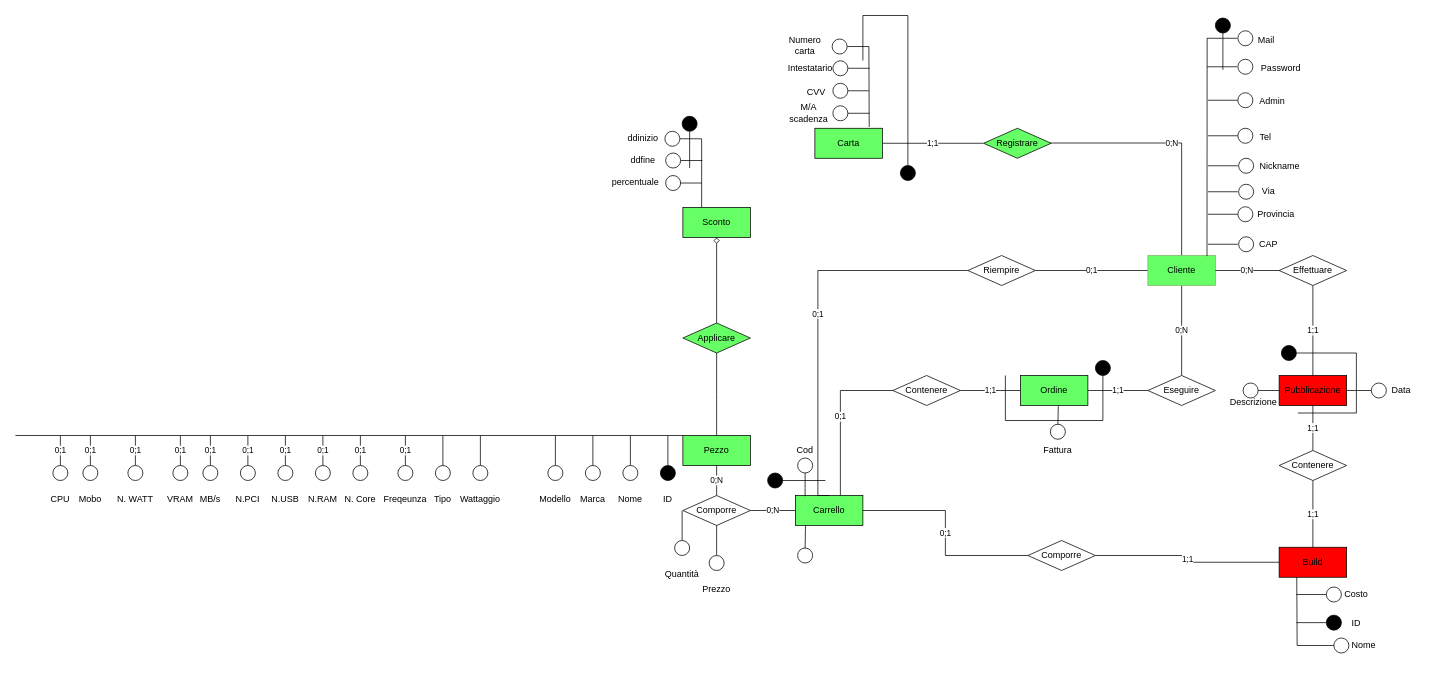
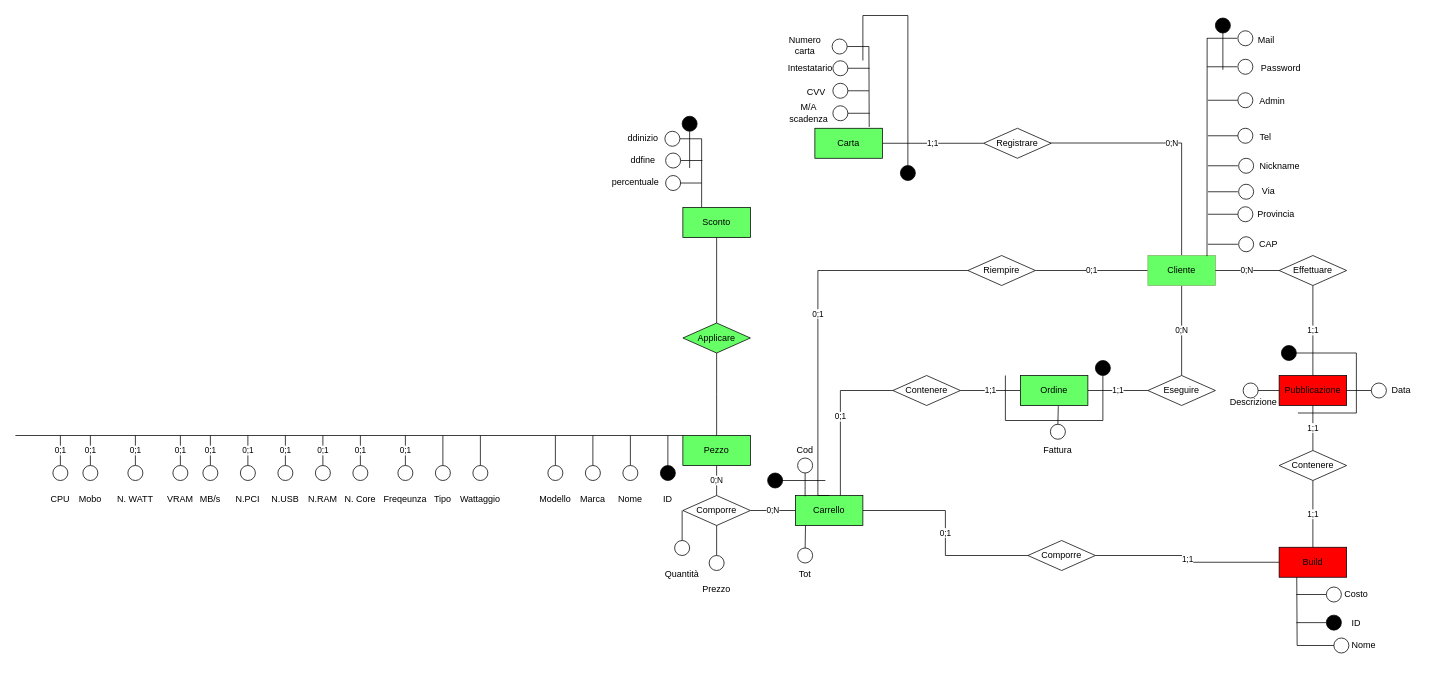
node "Registrare": fillcolor #66ff66 -> #ffffff
edge "Applicare" -> "Sconto": arrowhead diamond -> none
node "Tot": added
